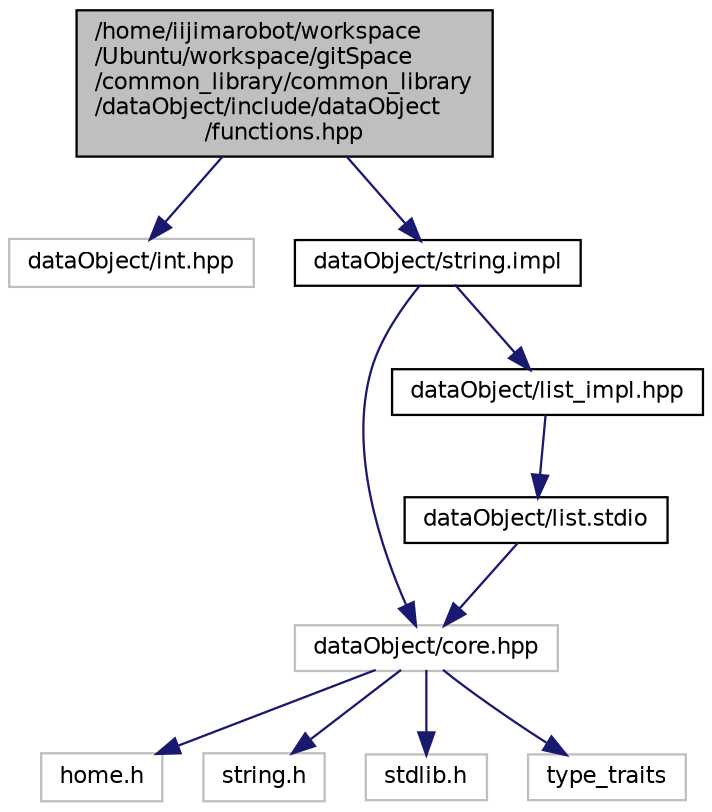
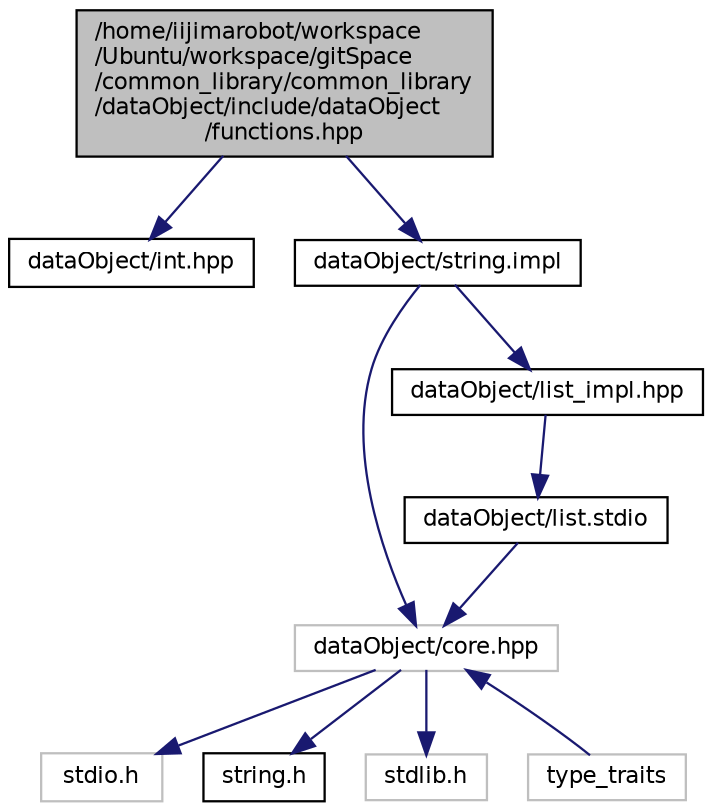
node "dataObject/int.hpp": color grey75 -> black
edge "dataObject/core.hpp" -> "type_traits": reversed
node "home.h": label "home.h" -> "stdio.h"
node "string.h": color grey75 -> black
